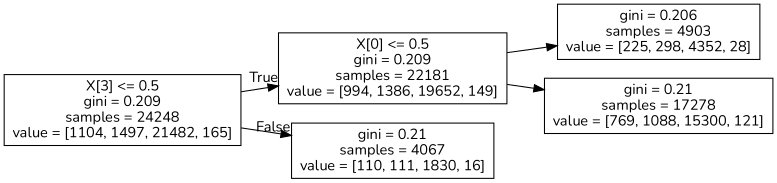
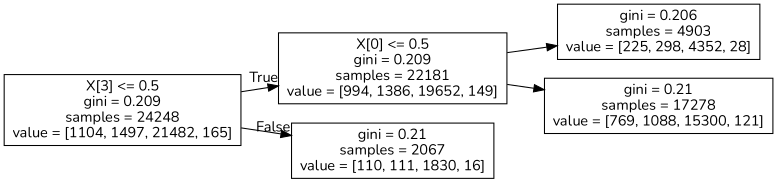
node "gini = 0.21 samples = 4067 value = [110, 111, 1830, 16]": label "gini = 0.21 samples = 4067 value = [110, 111, 1830, 16]" -> "gini = 0.21 samples = 2067 value = [110, 111, 1830, 16]"
